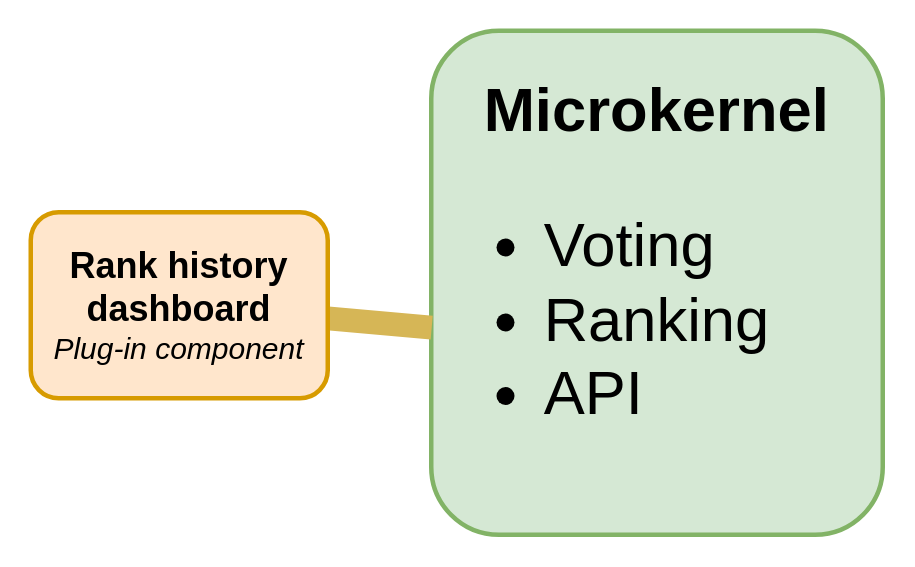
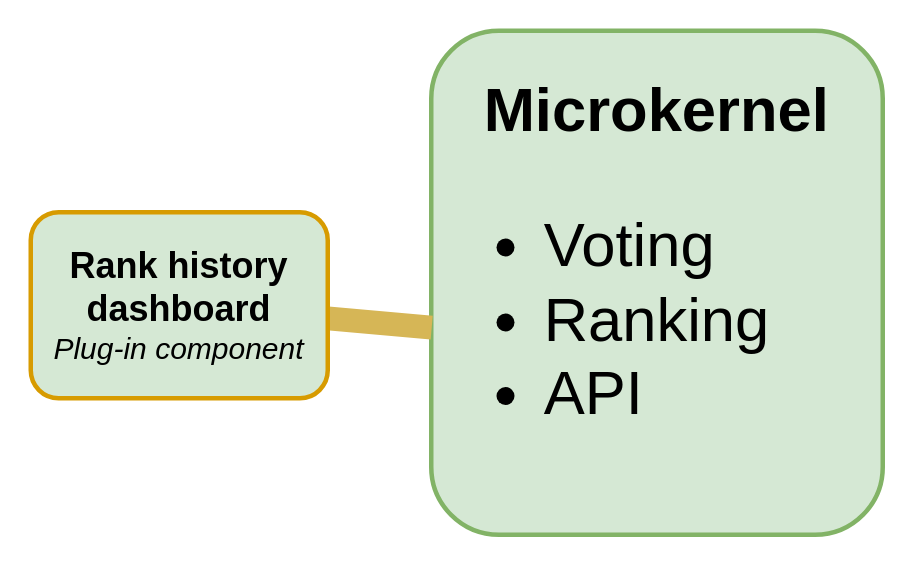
node "Rank history dashboard Plug-in component": fillcolor #ffe6cc -> #d5e8d4
